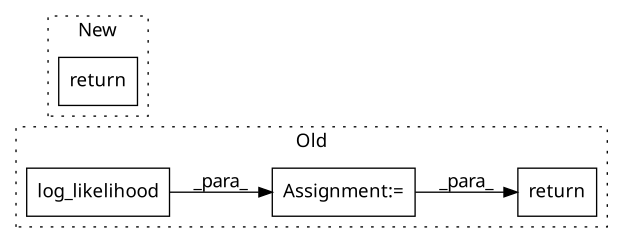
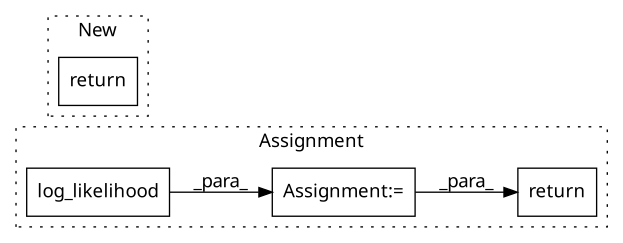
cluster "Old": label "Old" -> "Assignment"
